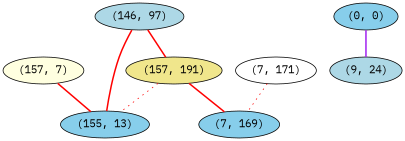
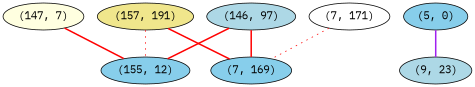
node "(0, 0)": label "(0, 0)" -> "(5, 0)"
edge "(146, 97)" -- "(157, 191)": now "(146, 97)" -- "(7, 169)"
node "(157, 7)": label "(157, 7)" -> "(147, 7)"
node "(9, 24)": label "(9, 24)" -> "(9, 23)"
node "(155, 13)": label "(155, 13)" -> "(155, 12)"
